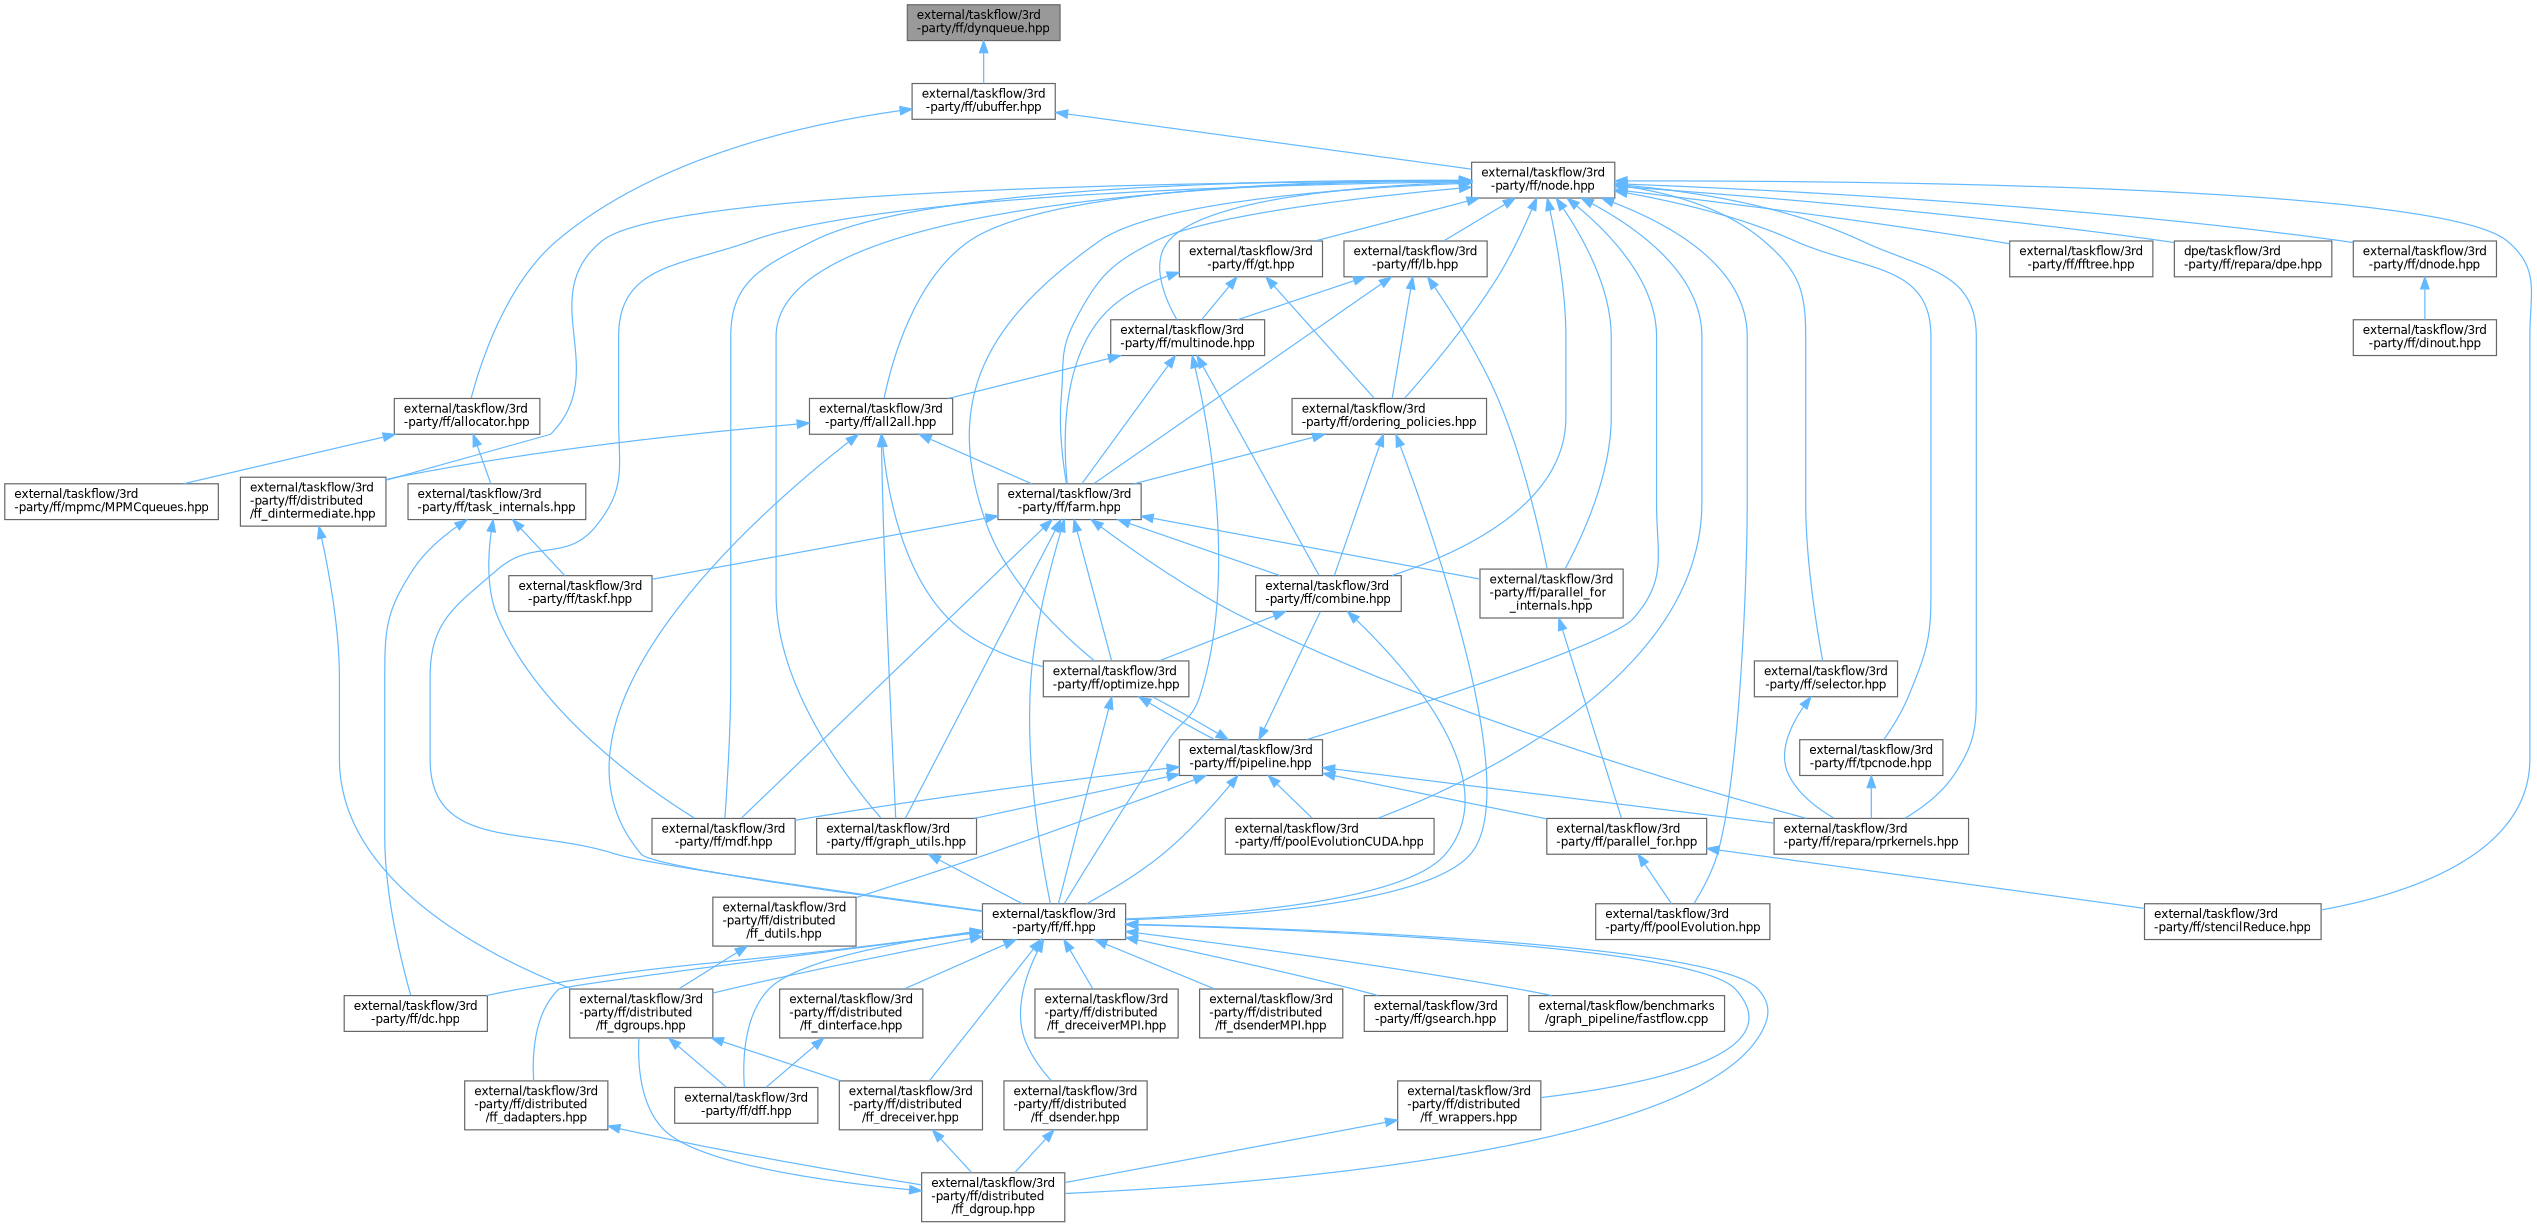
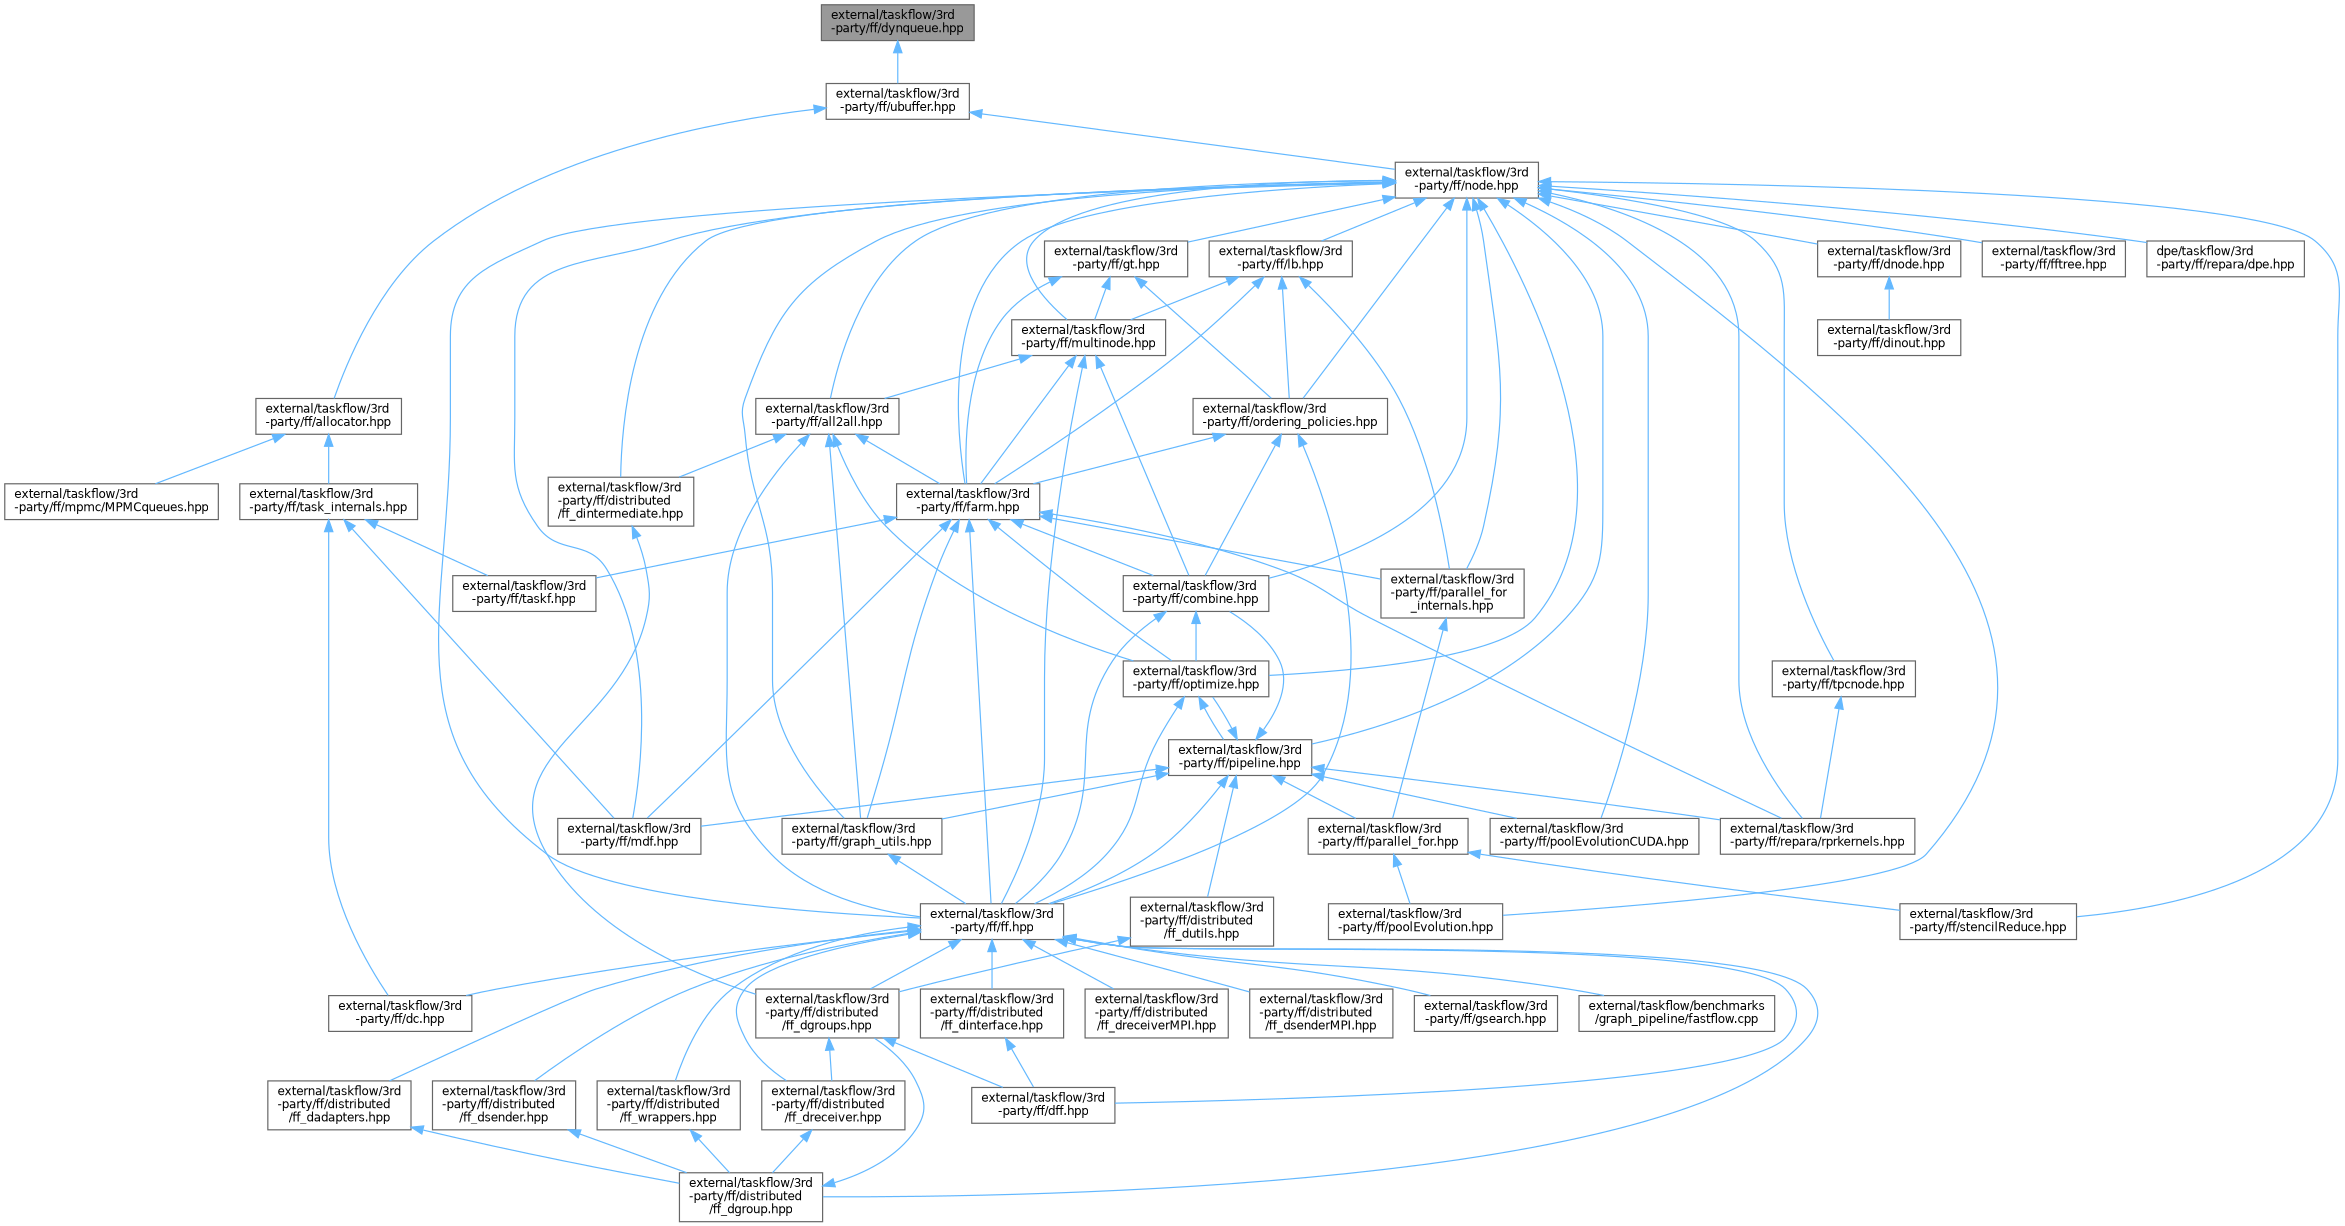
node "external/taskflow/3rd -party/ff/selector.hpp": removed
